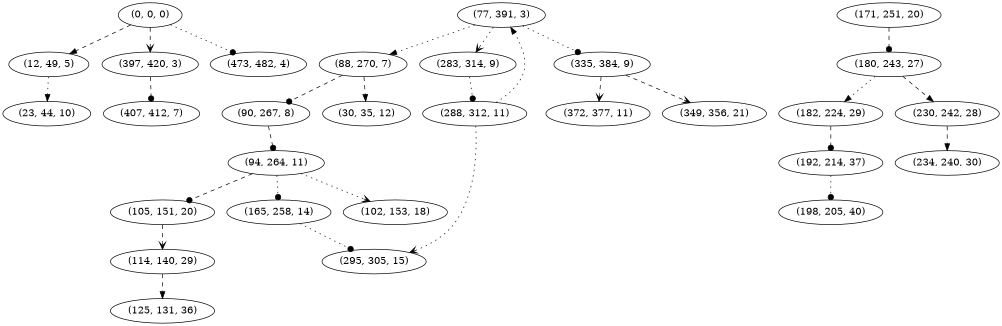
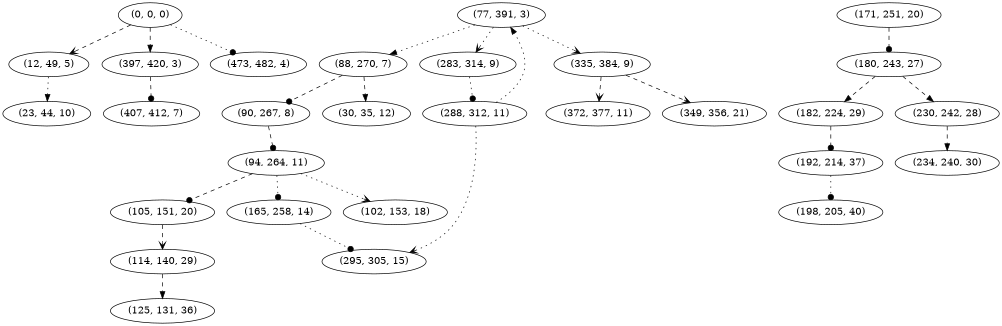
edge "(0, 0, 0)" -> "(397, 420, 3)": arrowhead vee -> normal
edge "(0, 0, 0)" -> "(12, 49, 5)": arrowhead normal -> vee
edge "(77, 391, 3)" -> "(335, 384, 9)": arrowhead dot -> vee
edge "(180, 243, 27)" -> "(182, 224, 29)": style dotted -> dashed
